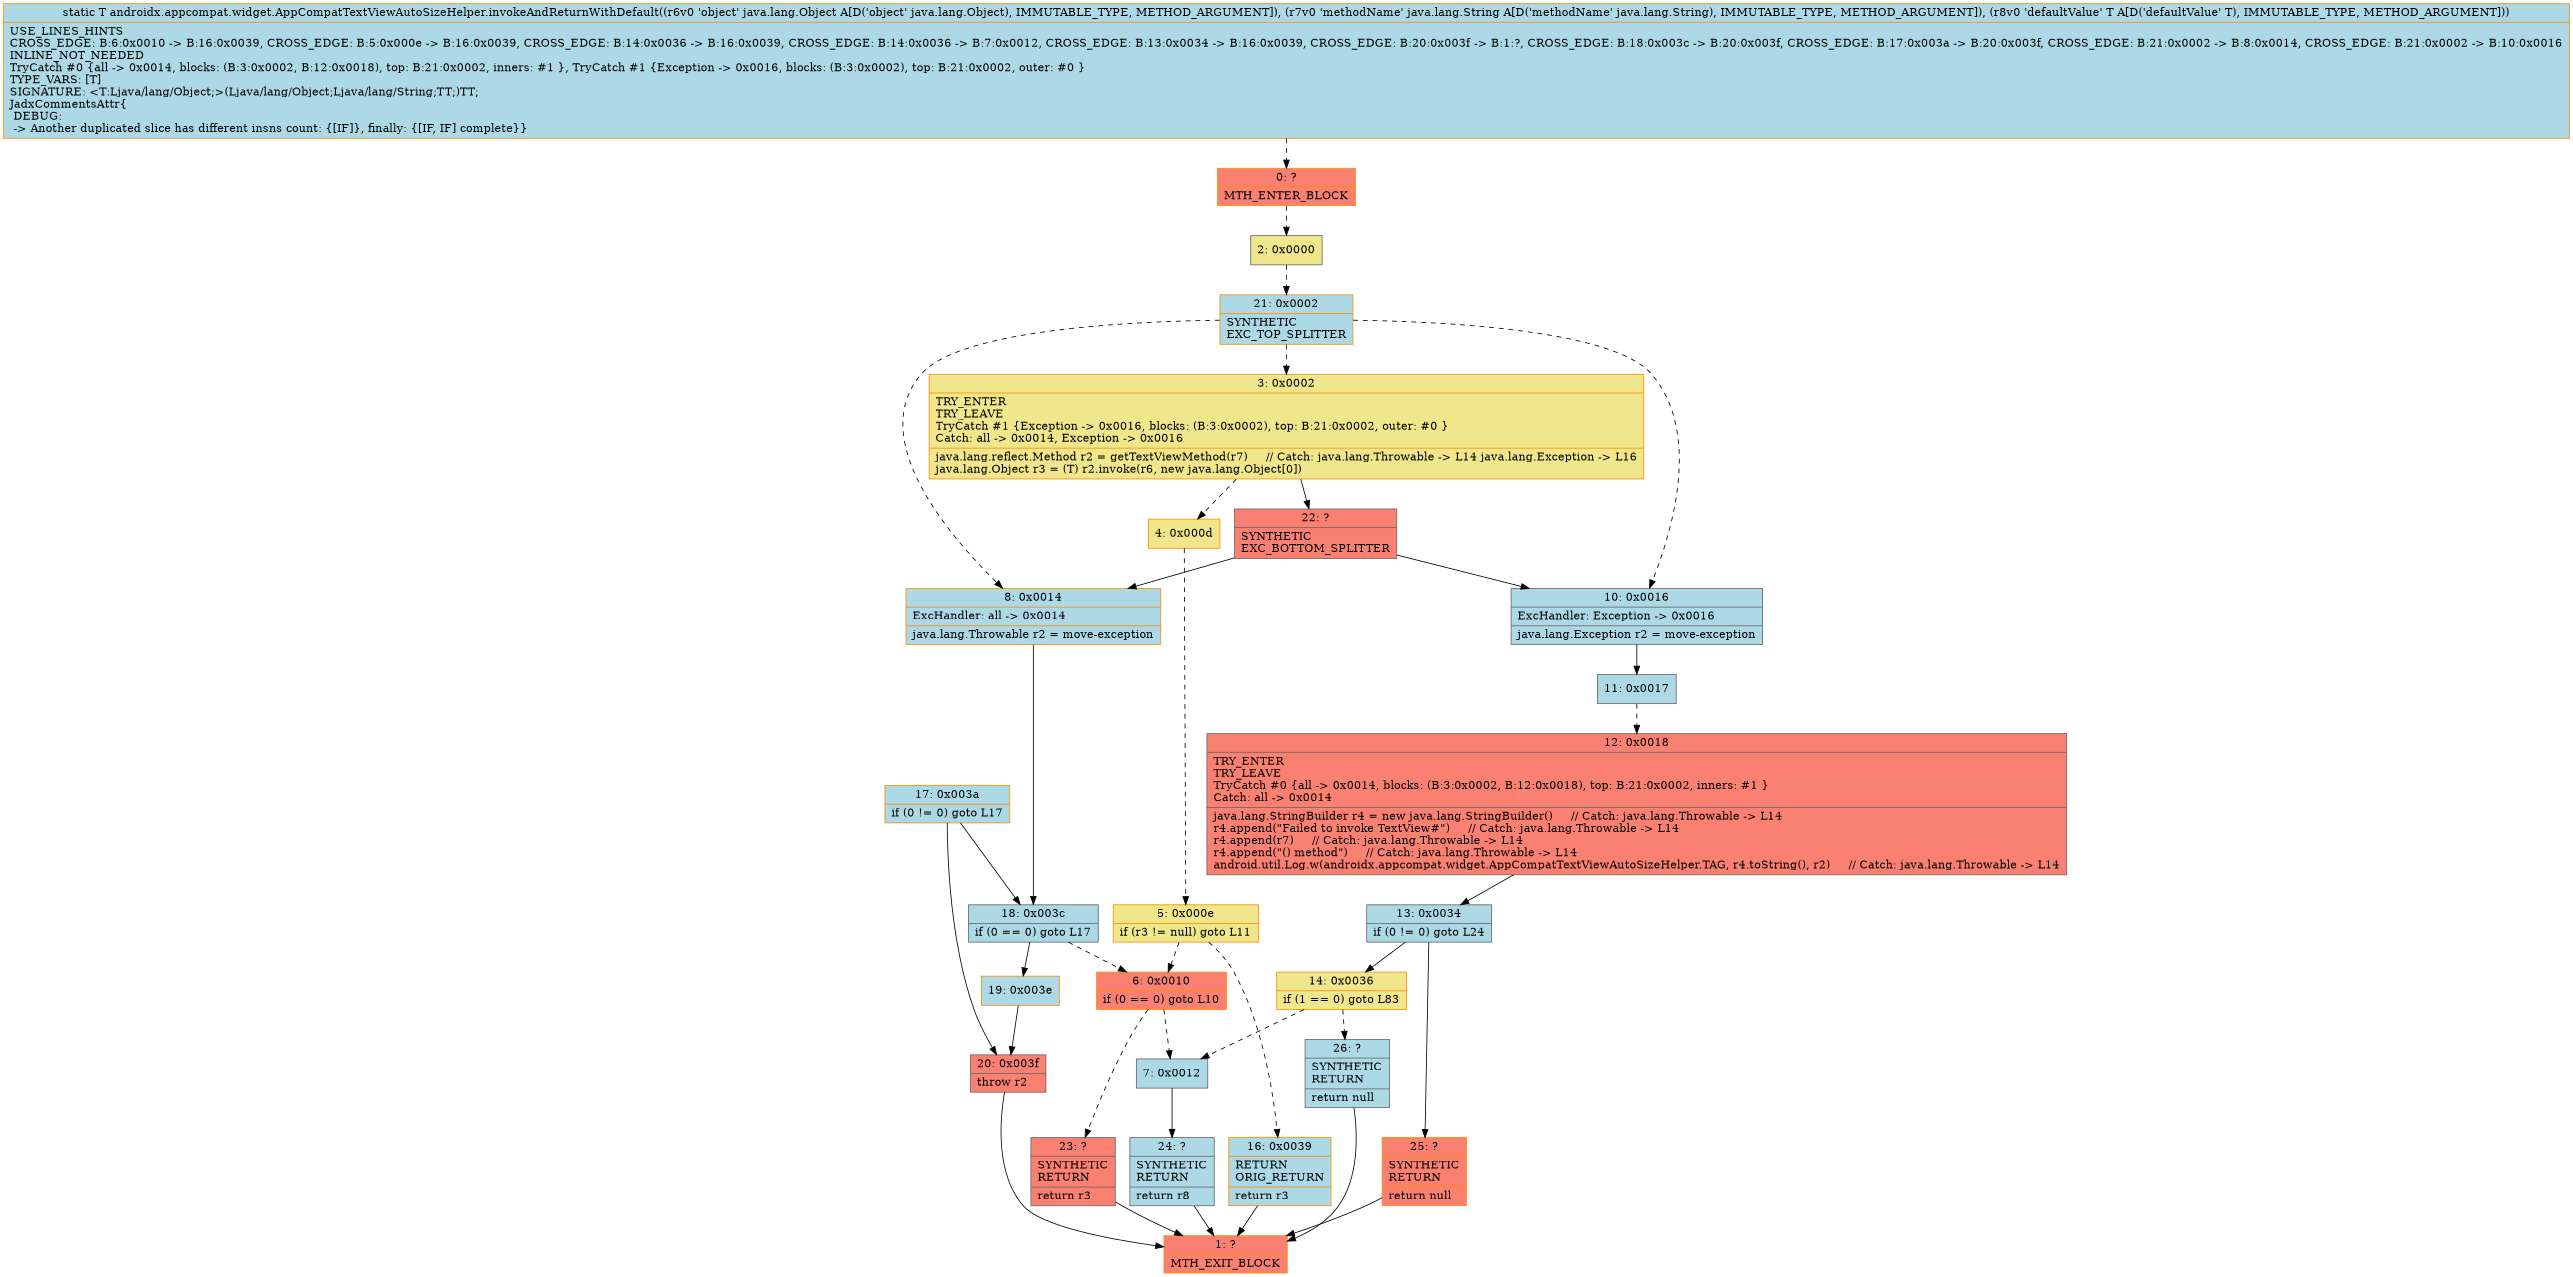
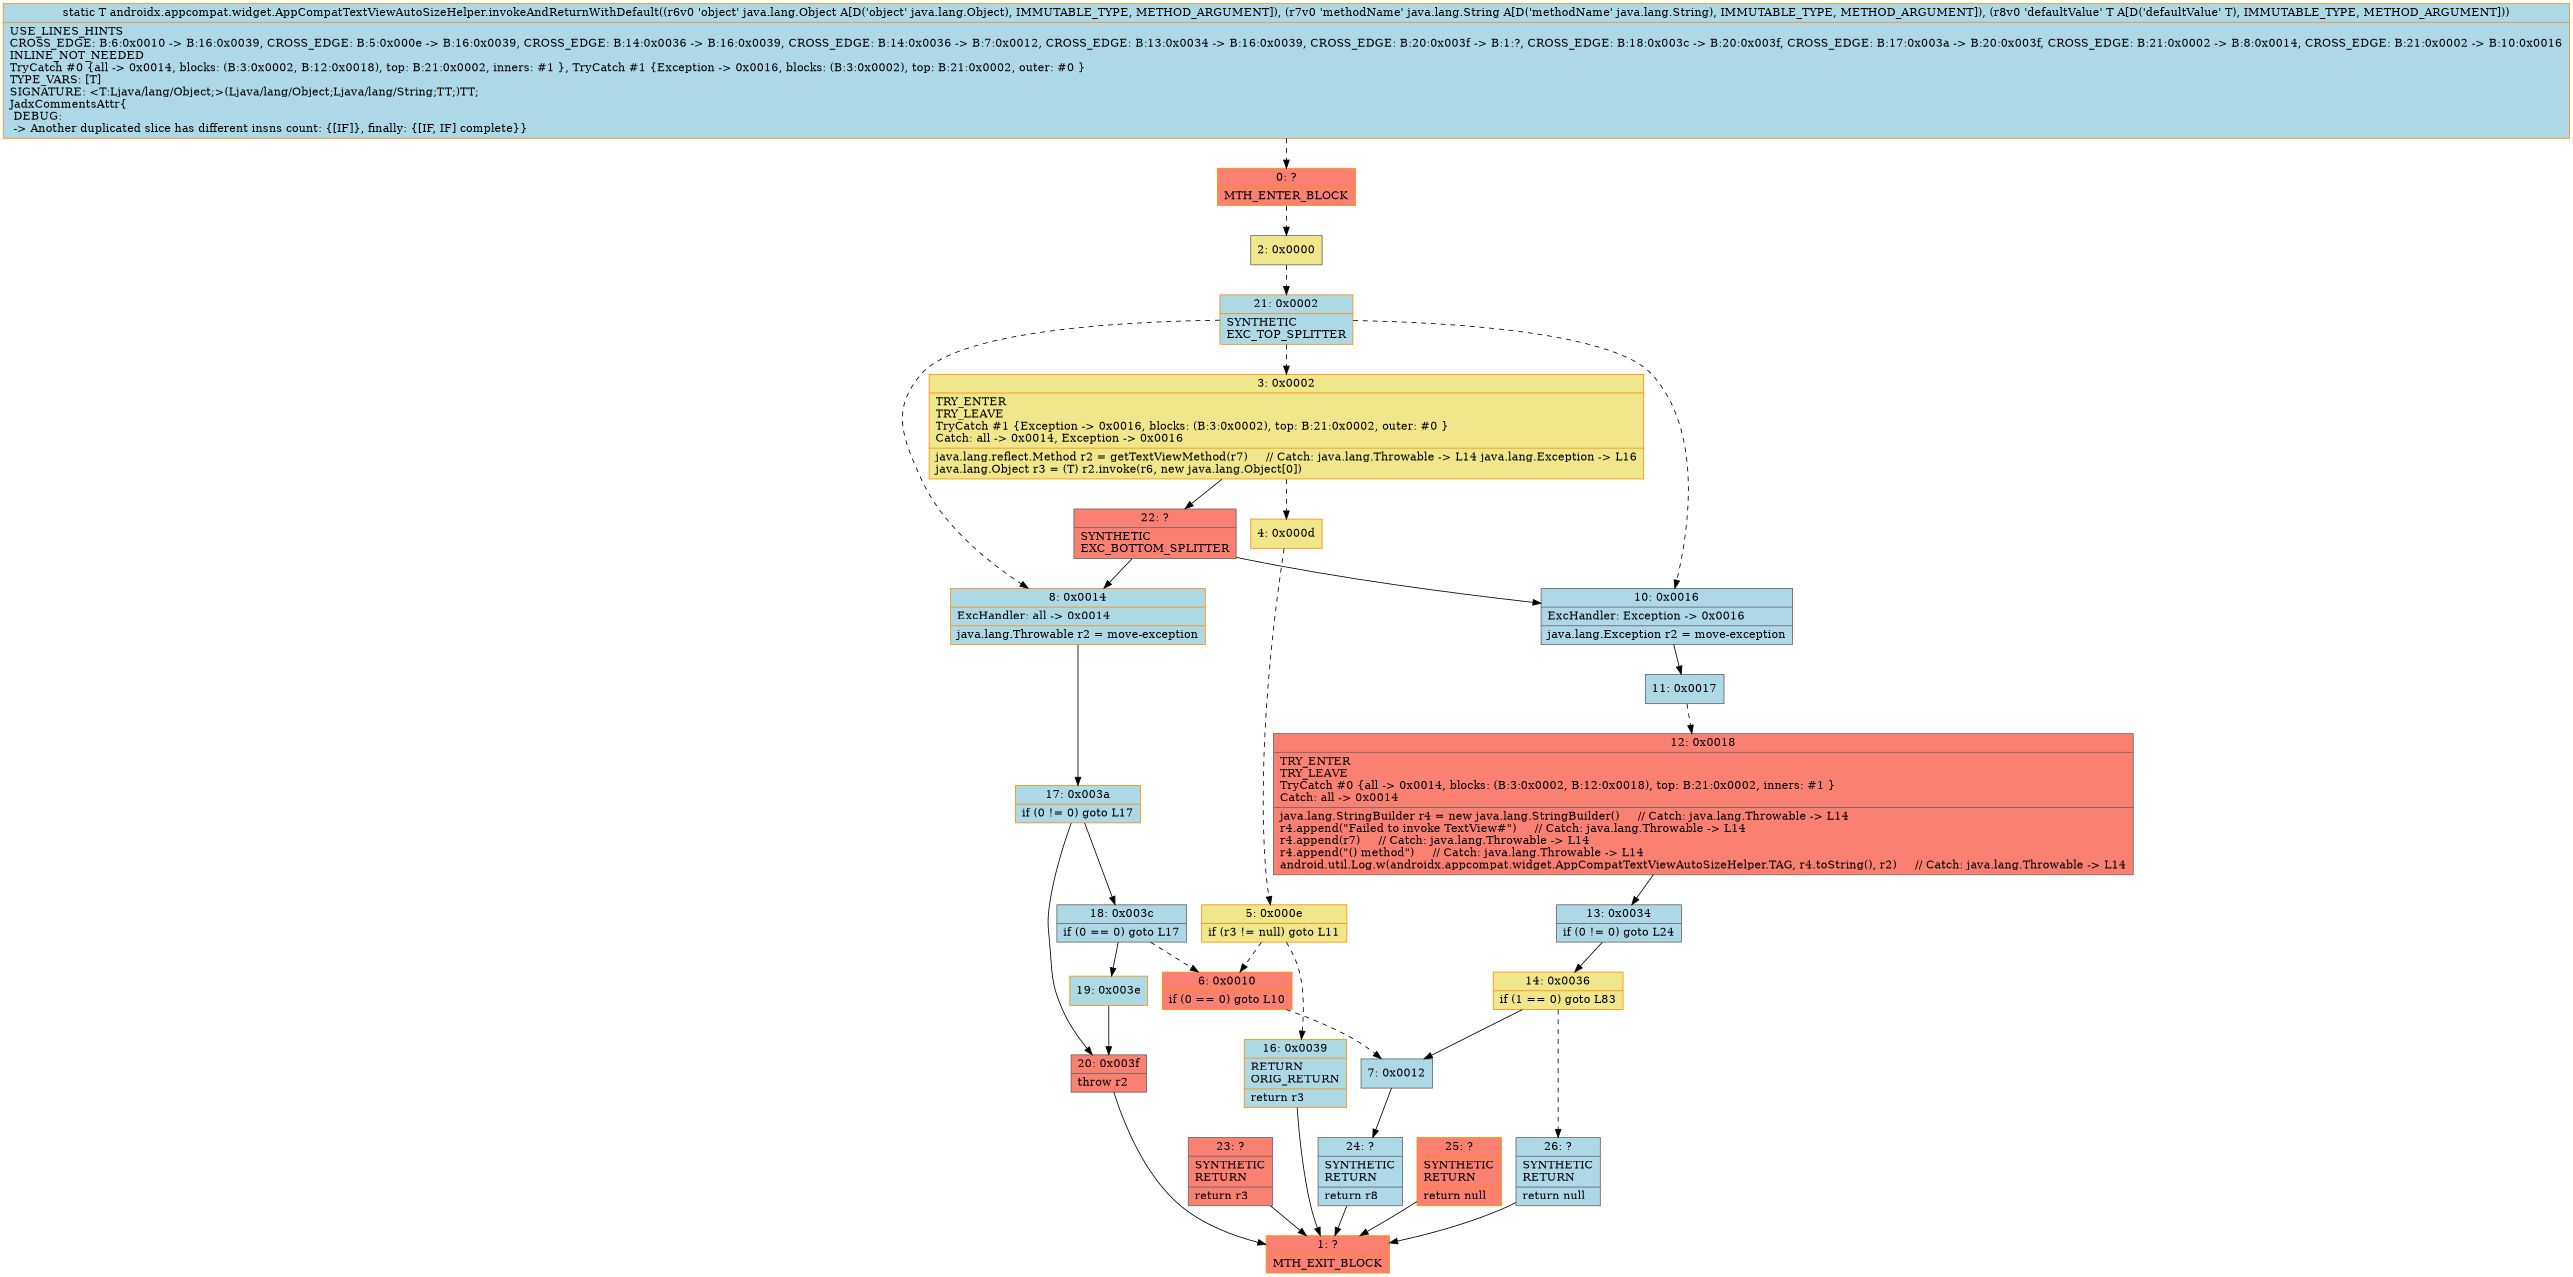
edge "8: 0x0014" -> "18: 0x003c": now "8: 0x0014" -> "17: 0x003a"
edge "14: 0x0036" -> "7: 0x0012": style dashed -> solid
edge "13: 0x0034" -> "25: ?": removed
edge "6: 0x0010" -> "23: ?": removed
